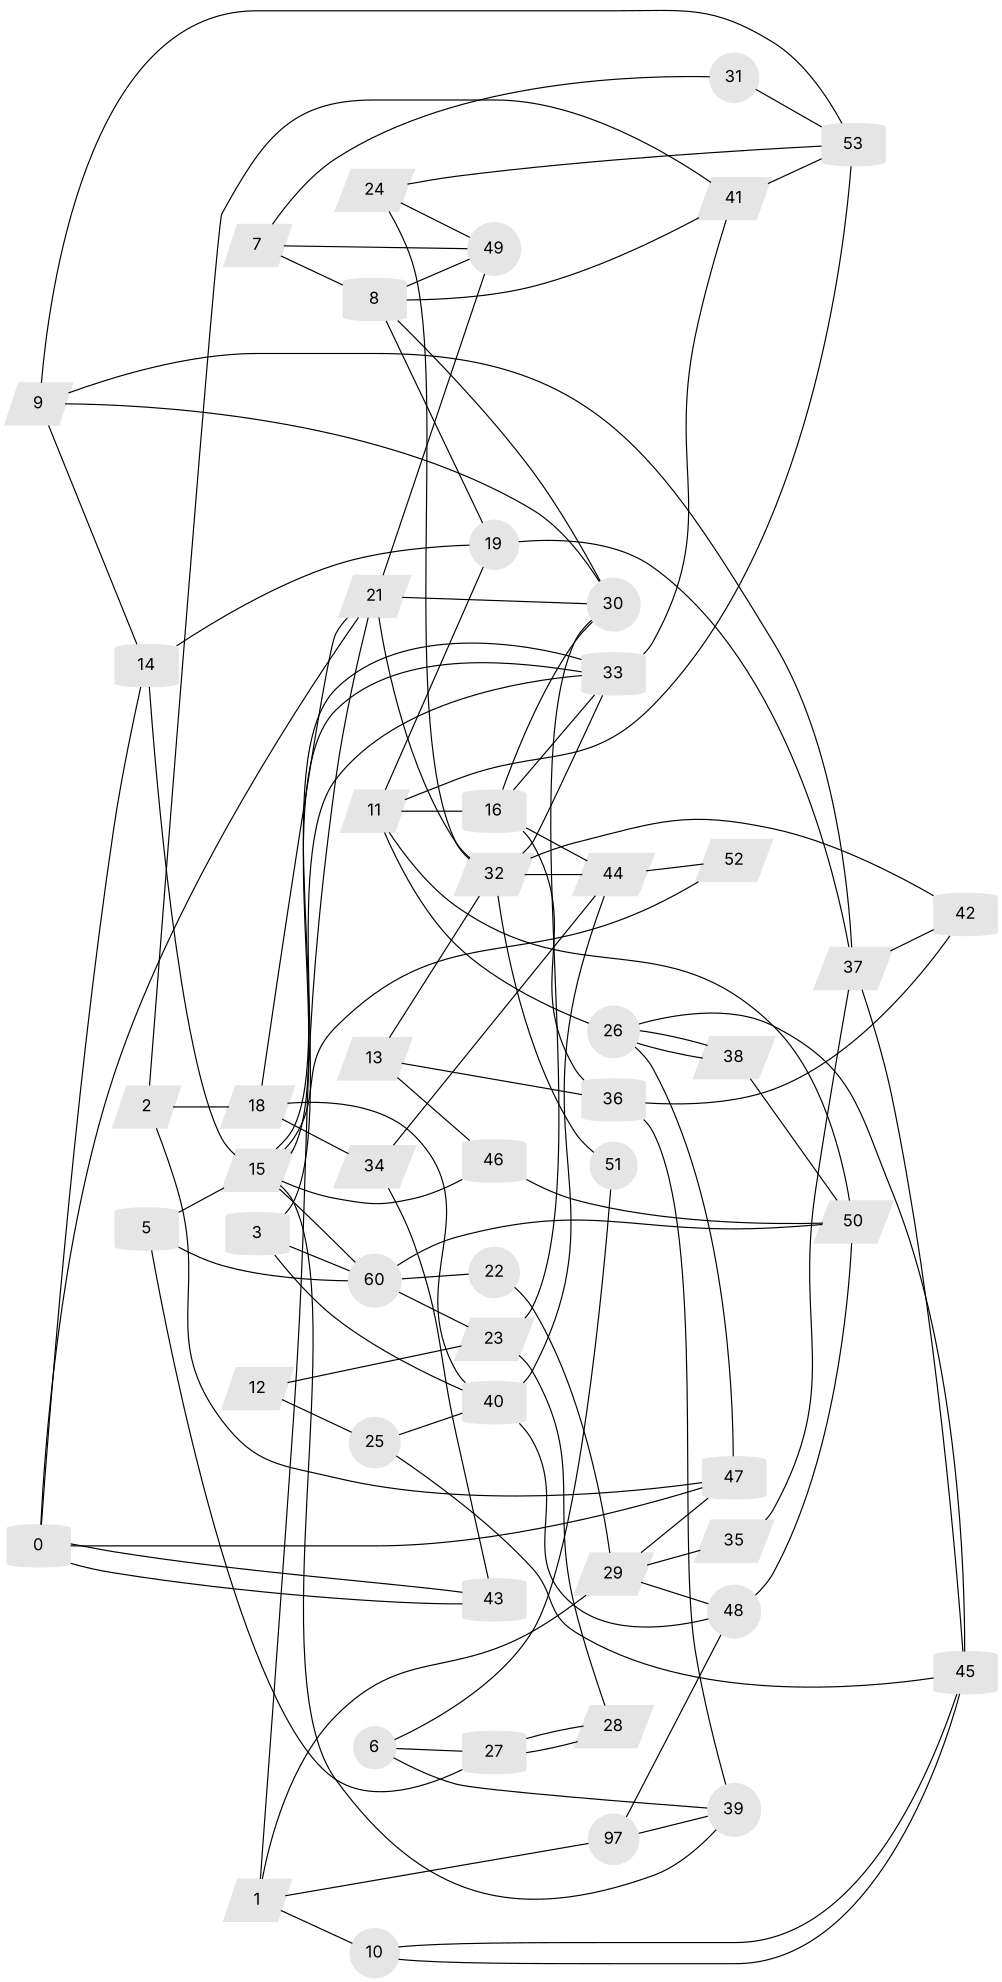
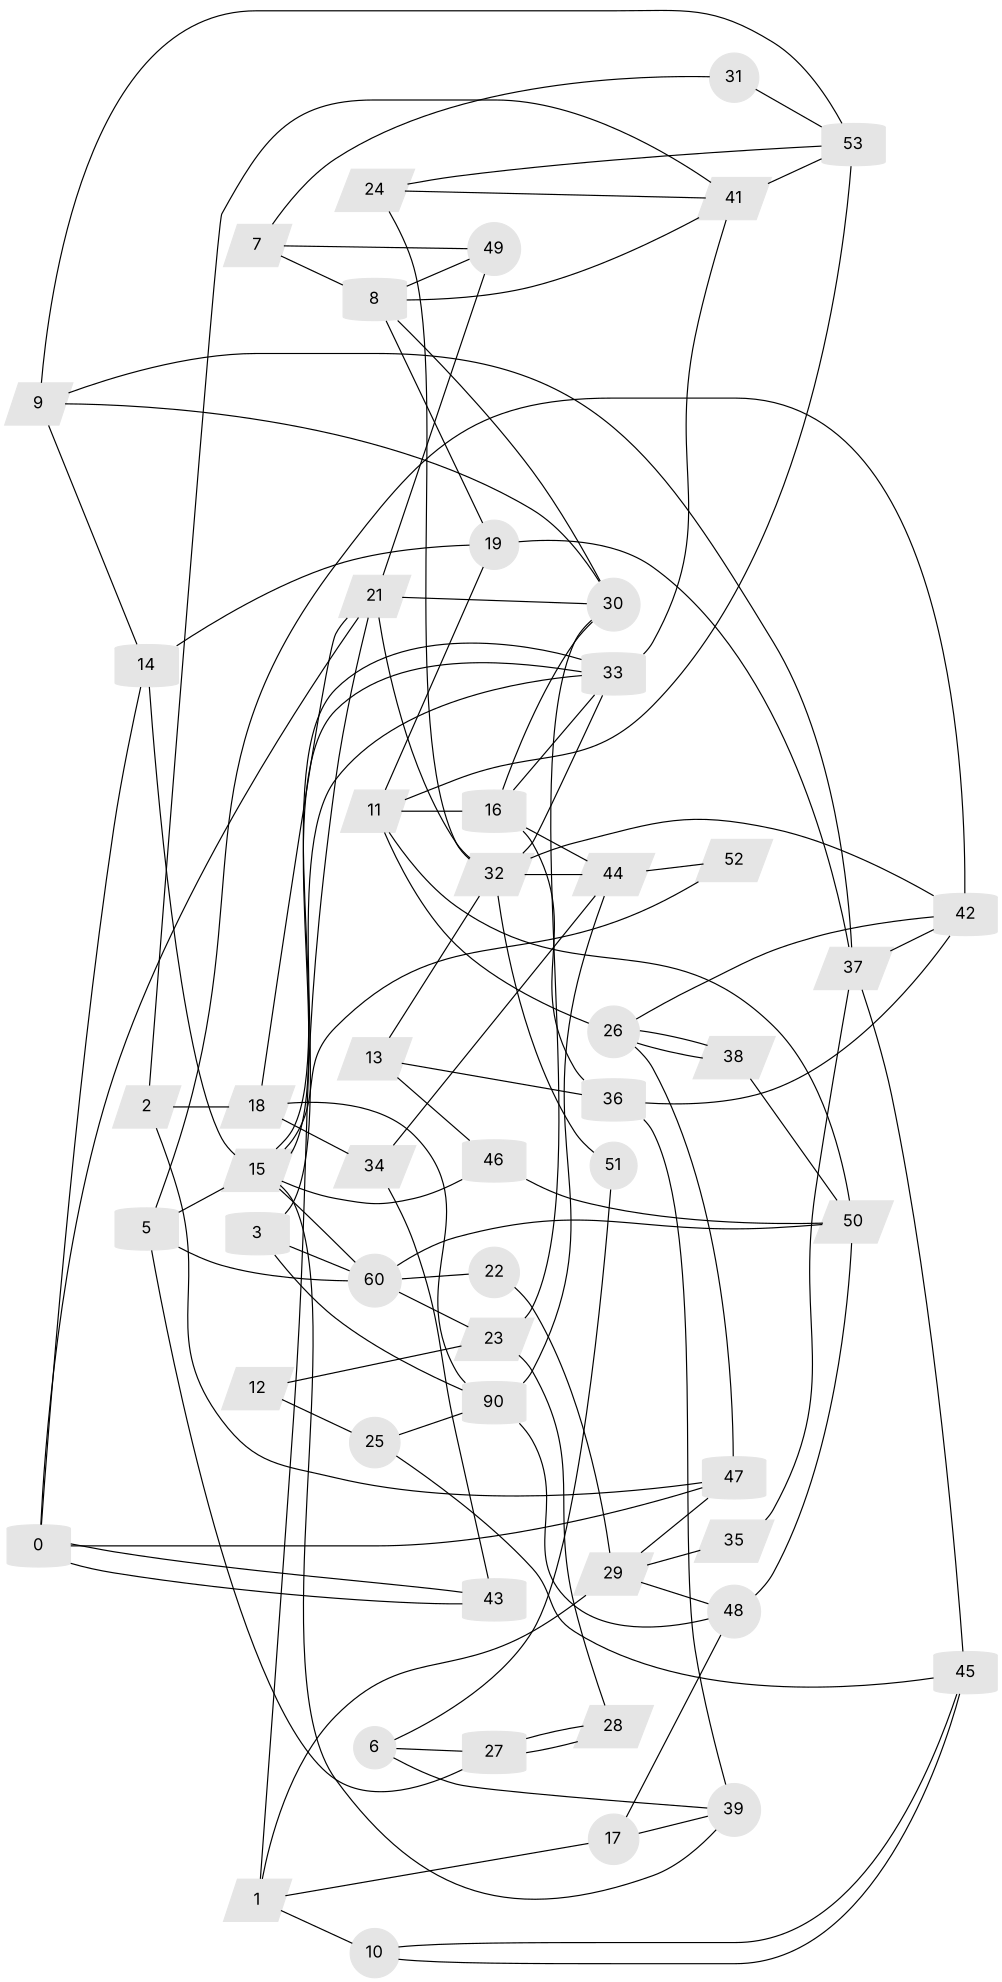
edge "24" -- "49": now "24" -- "41"
edge "42" -- "5": added
edge "26" -- "45": now "26" -- "42"
node "40": label "40" -> "90"
node "97": label "97" -> "17"
